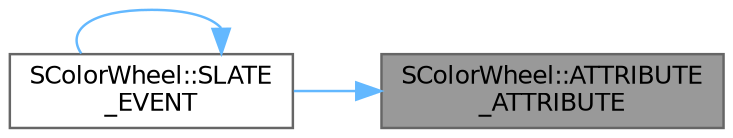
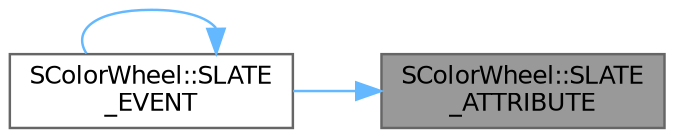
node "SColorWheel::ATTRIBUTE _ATTRIBUTE": label "SColorWheel::ATTRIBUTE _ATTRIBUTE" -> "SColorWheel::SLATE _ATTRIBUTE"
